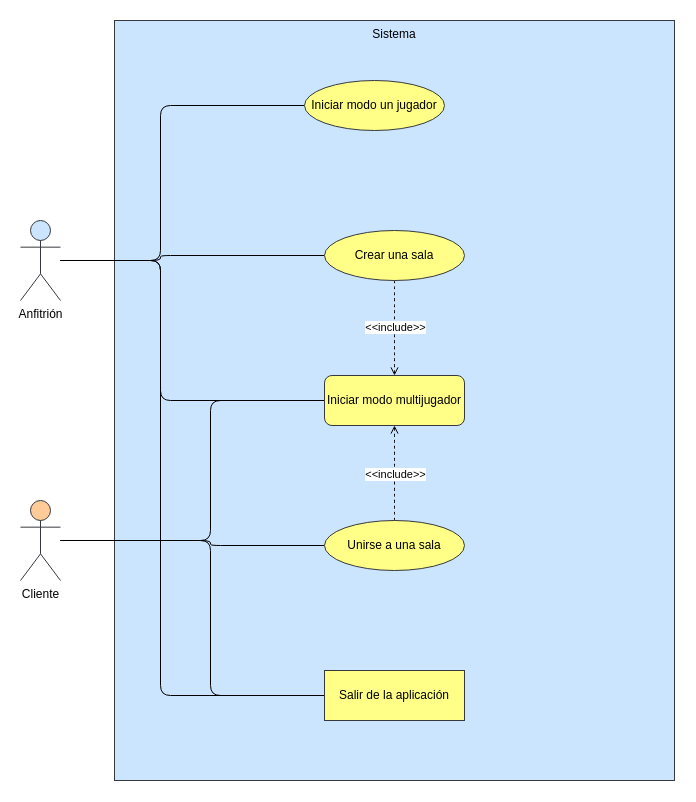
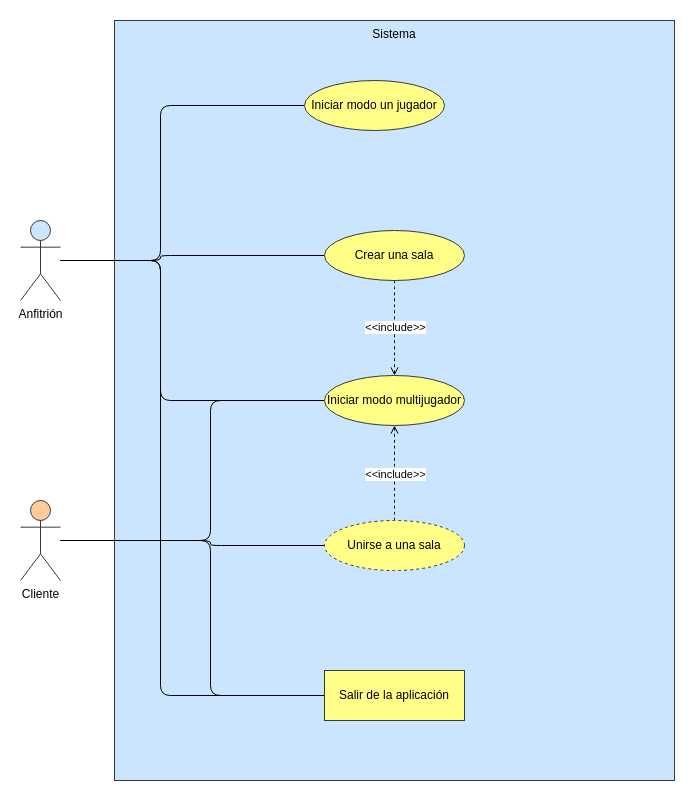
node "Iniciar modo multijugador": shape rounded rectangle -> ellipse
node "Unirse a una sala": style solid -> dashed
